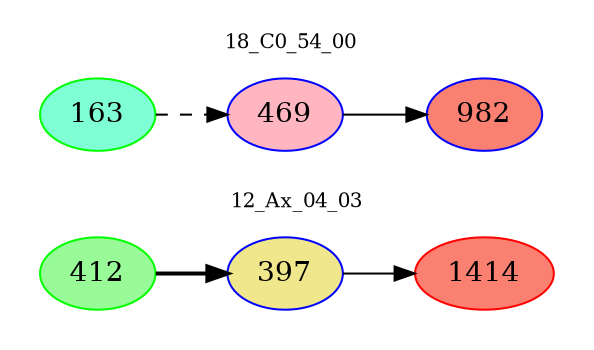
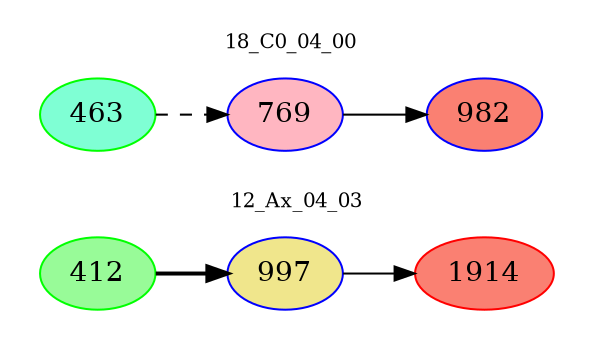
cluster "18_C0_54_00": label "18_C0_54_00" -> "18_C0_04_00"
node "163": label "163" -> "463"
node "469": label "469" -> "769"
node "397": label "397" -> "997"
node "1414": label "1414" -> "1914"
